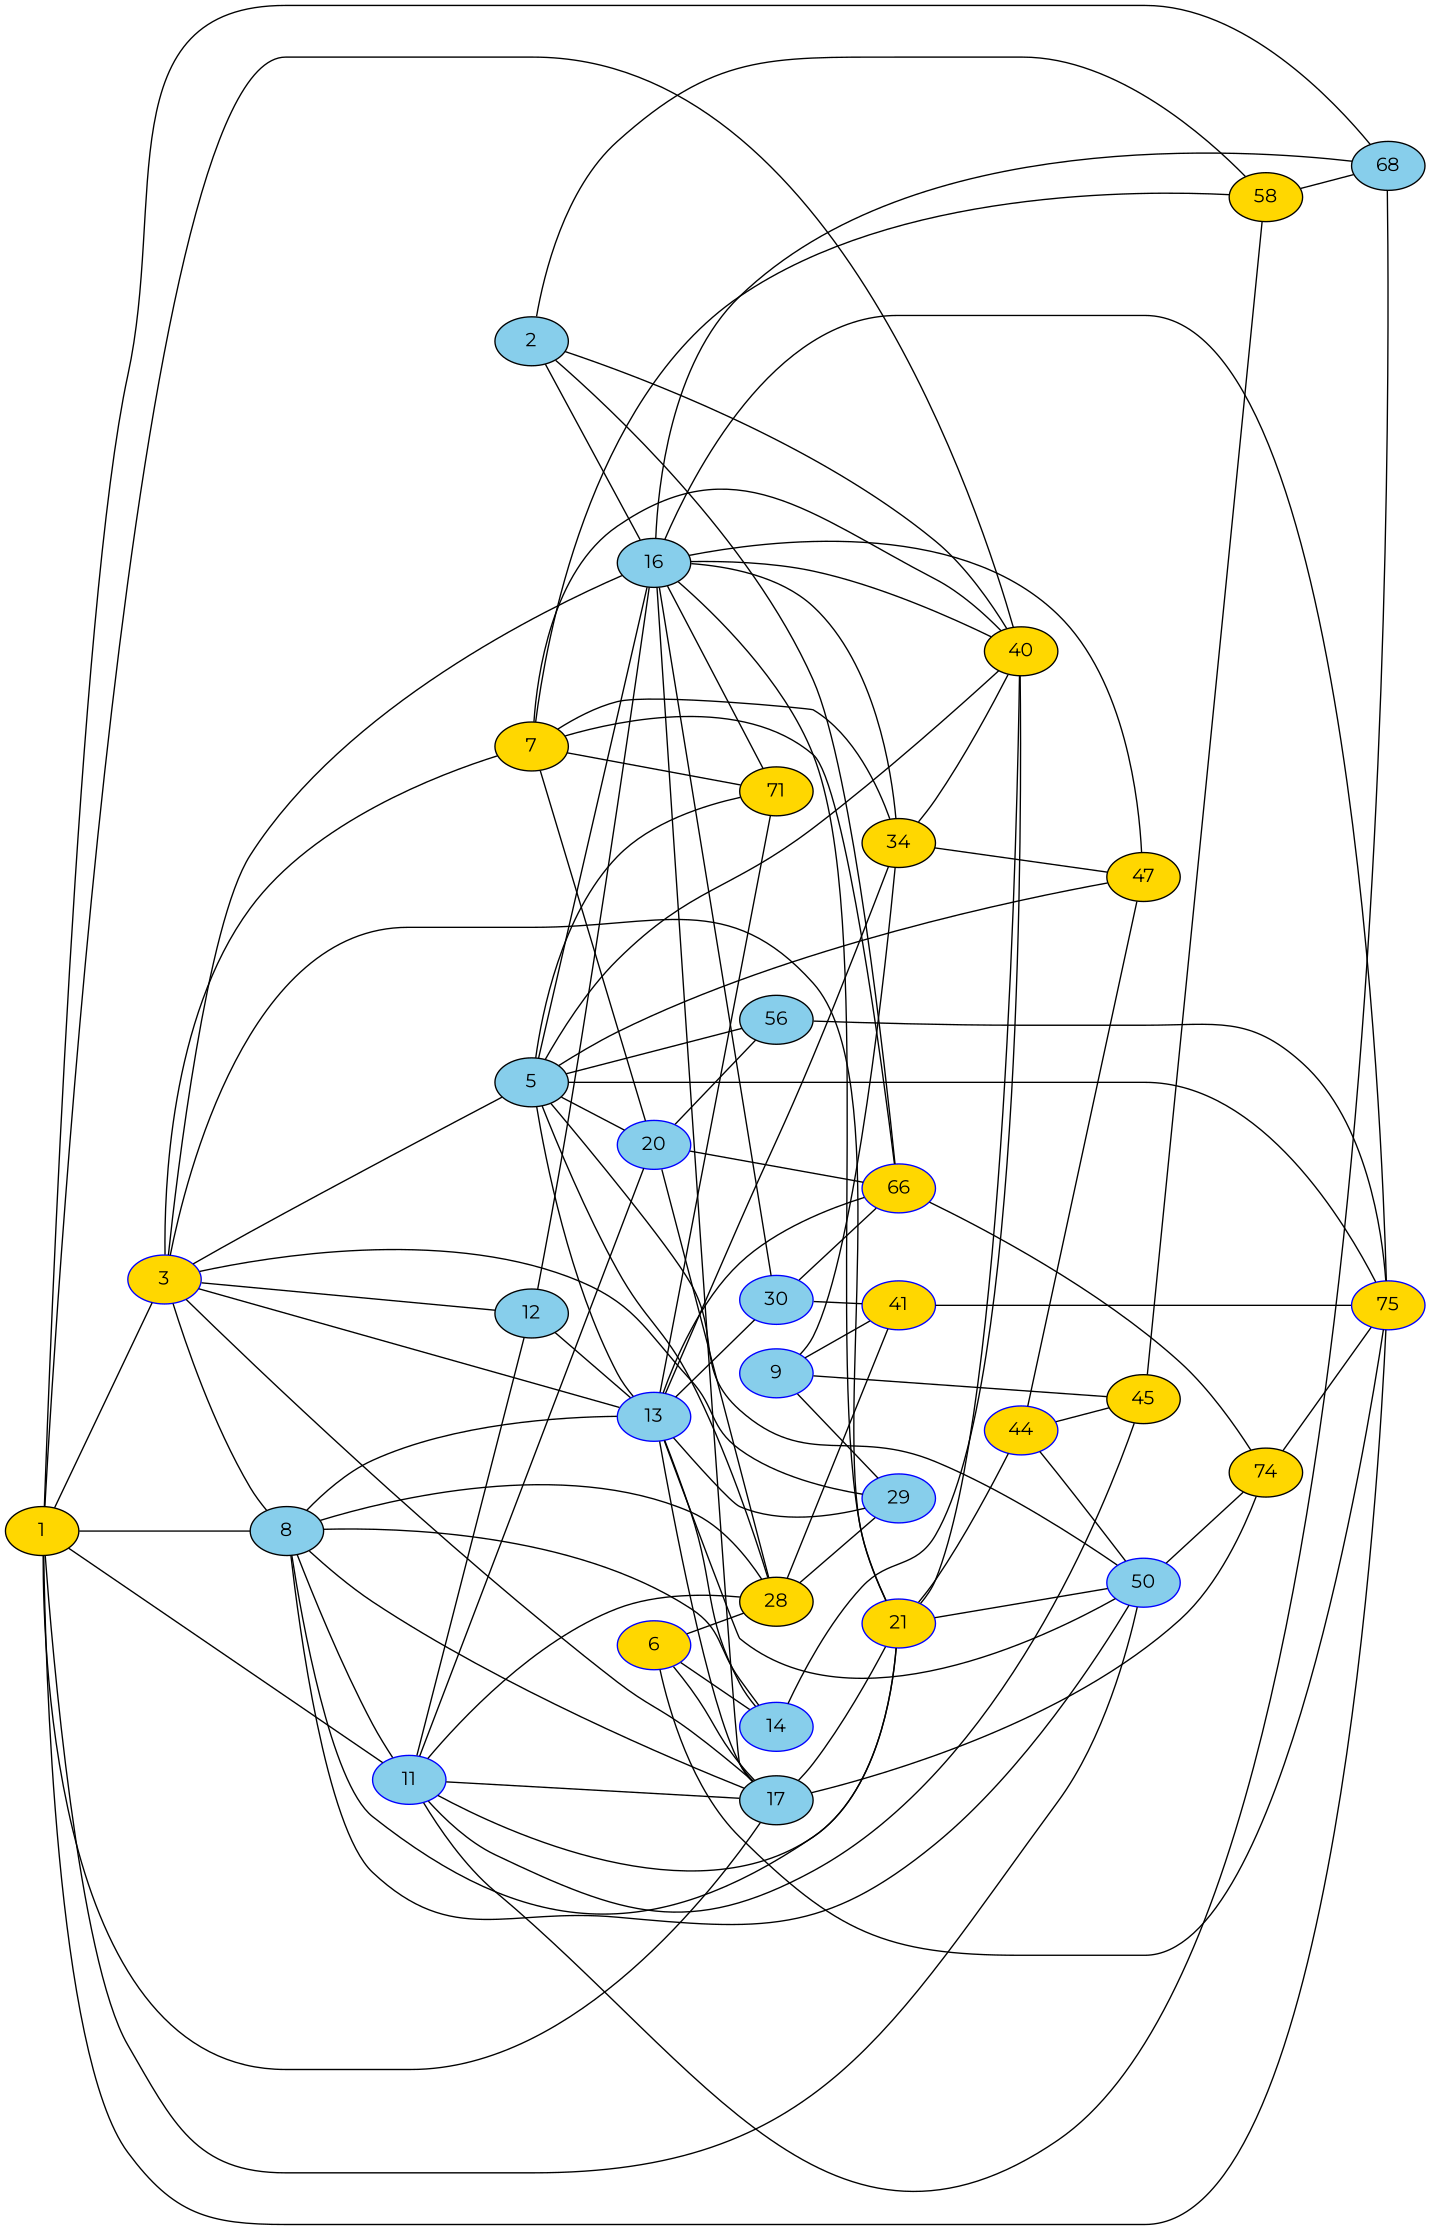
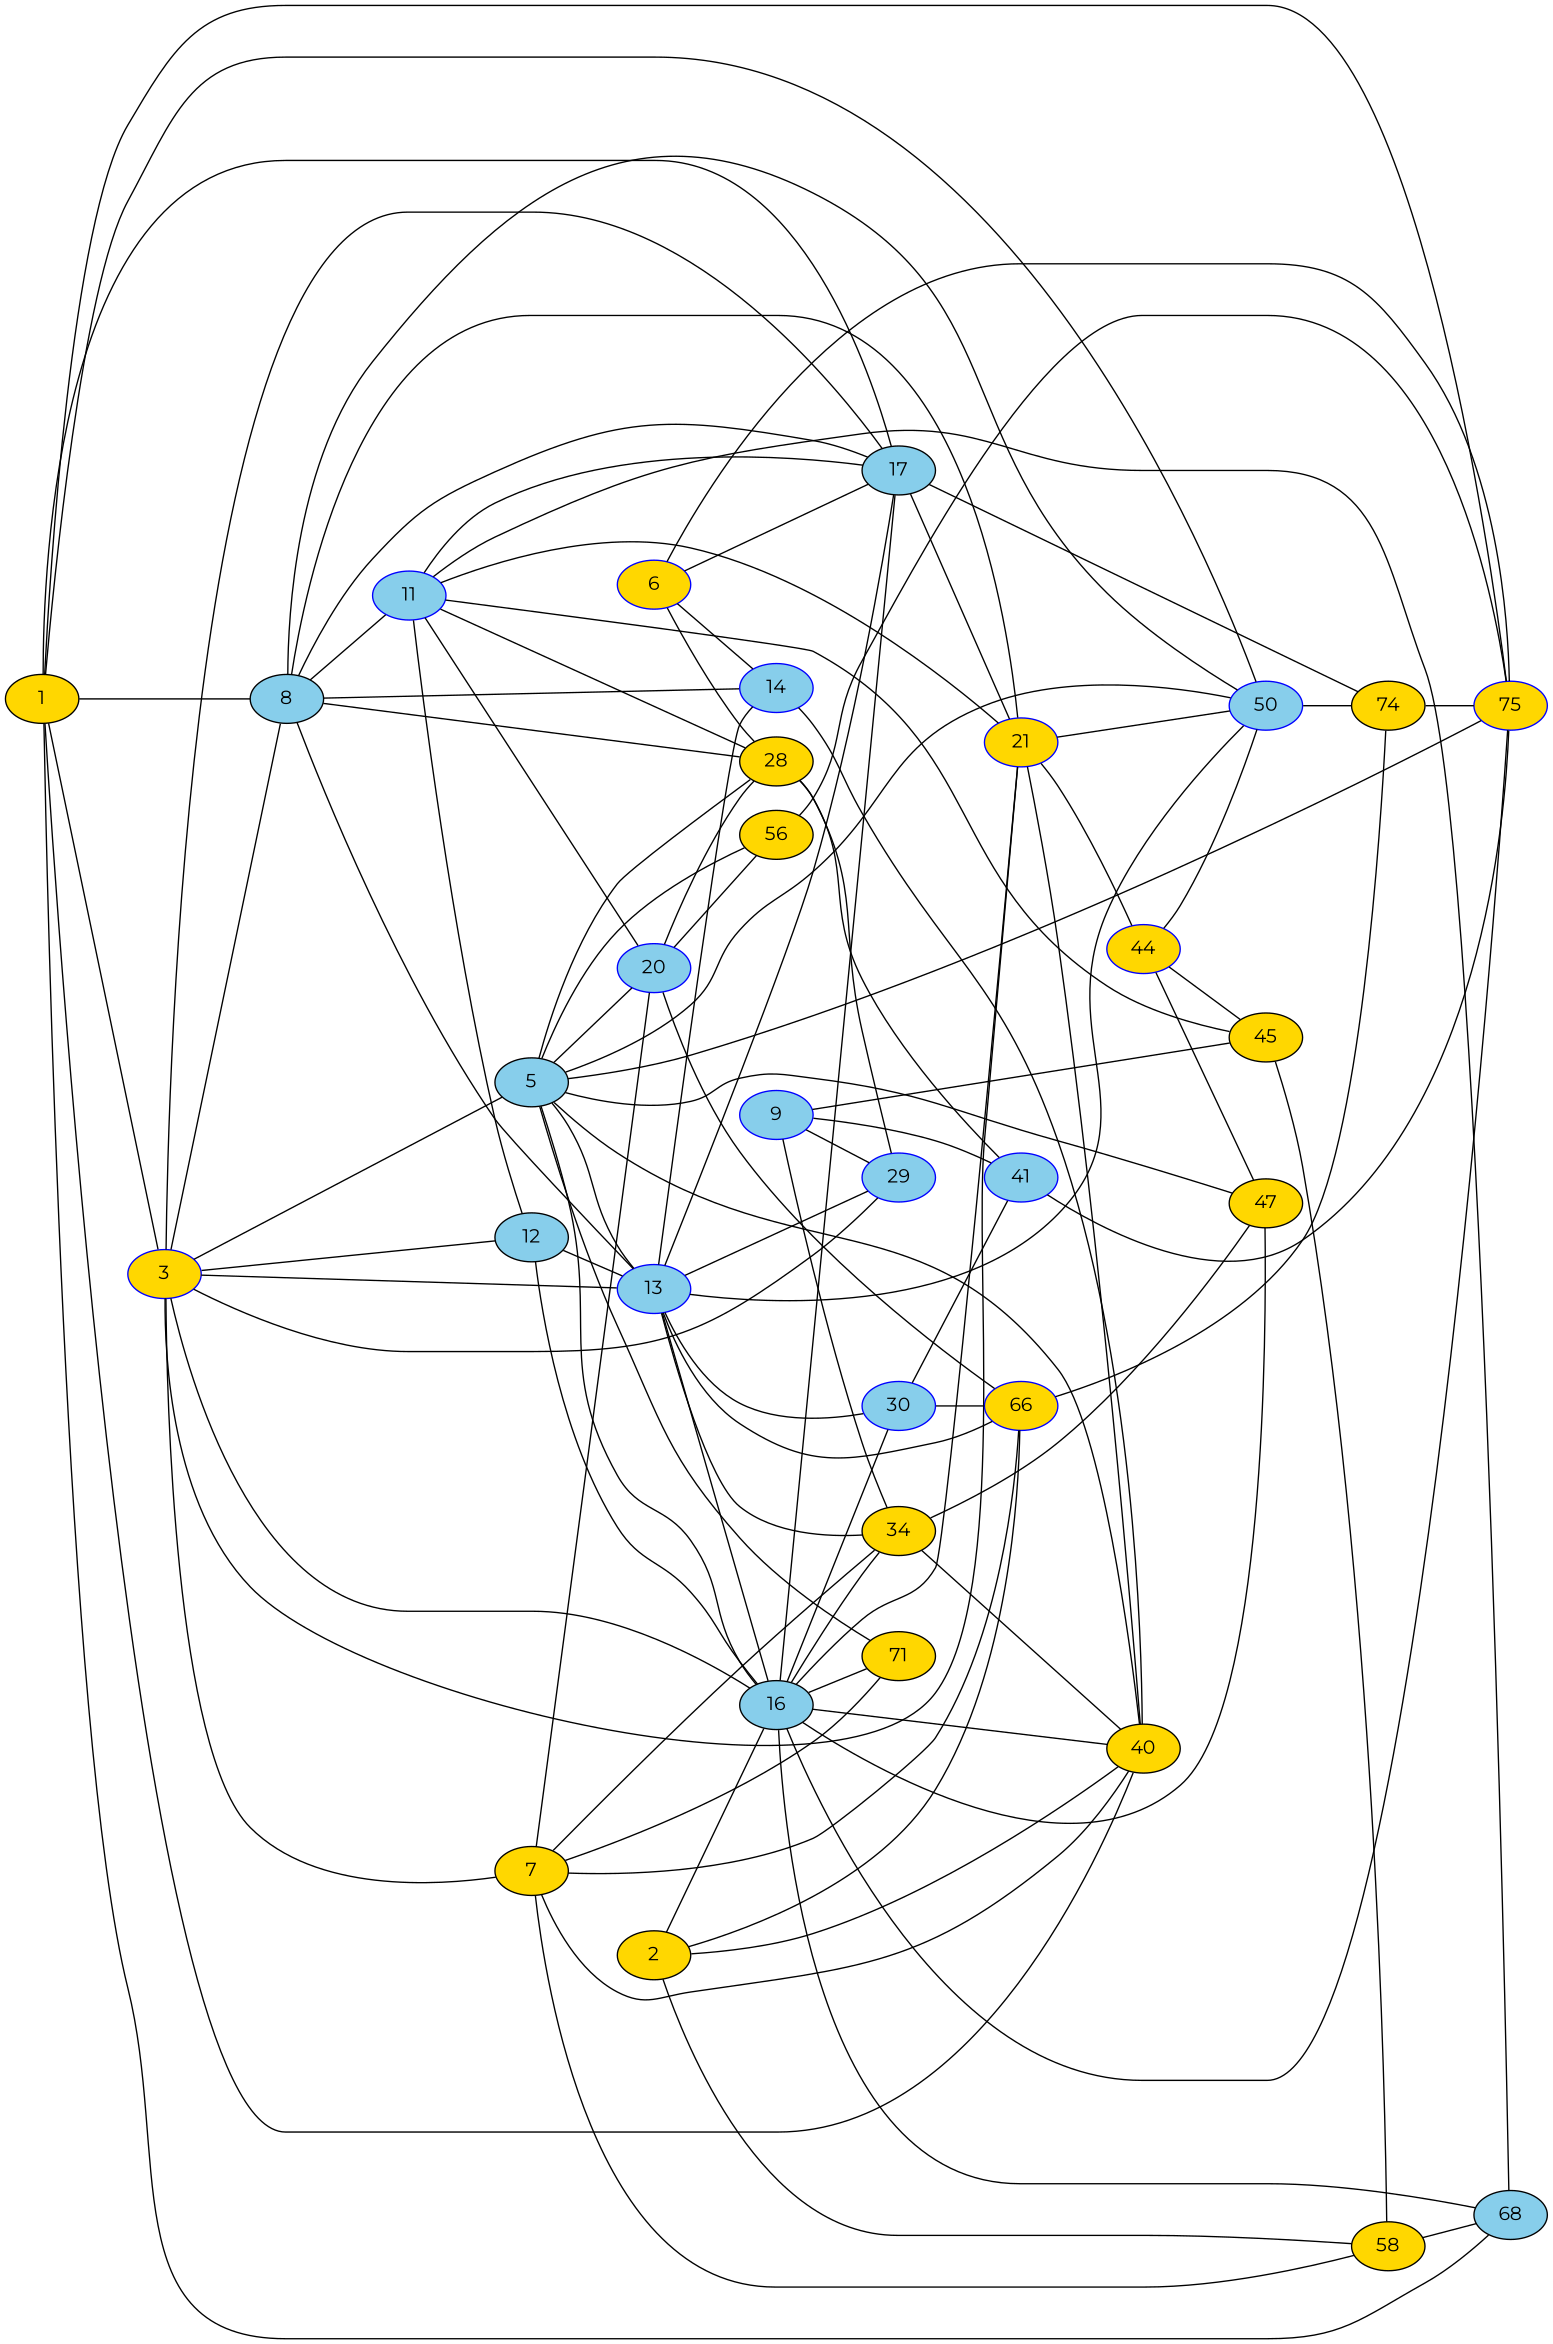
node "2": fillcolor skyblue -> gold
node "56": fillcolor skyblue -> gold
edge "71" -- "13": now "16" -- "13"
node "41": fillcolor gold -> skyblue
edge "1" -- "11": removed
